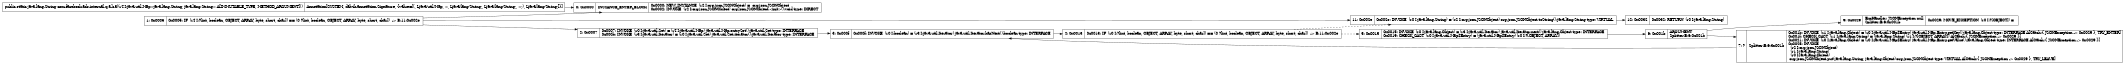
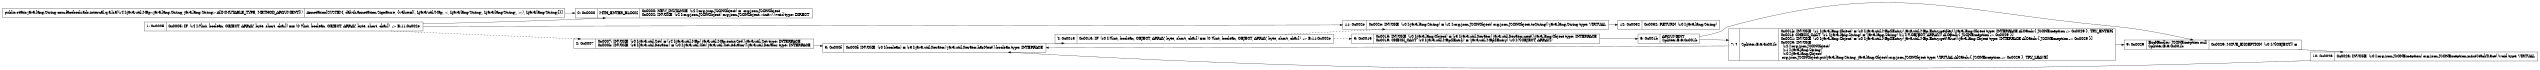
node "0: 0x0000": text "INSTANCE_ENTER_BLOCK" -> "MTH_ENTER_BLOCK"
edge "1: 0x0005" -> "2: 0x0007": style solid -> dashed
edge "7: ?" -> "9: 0x0029": added
node "10: 0x002a": added
